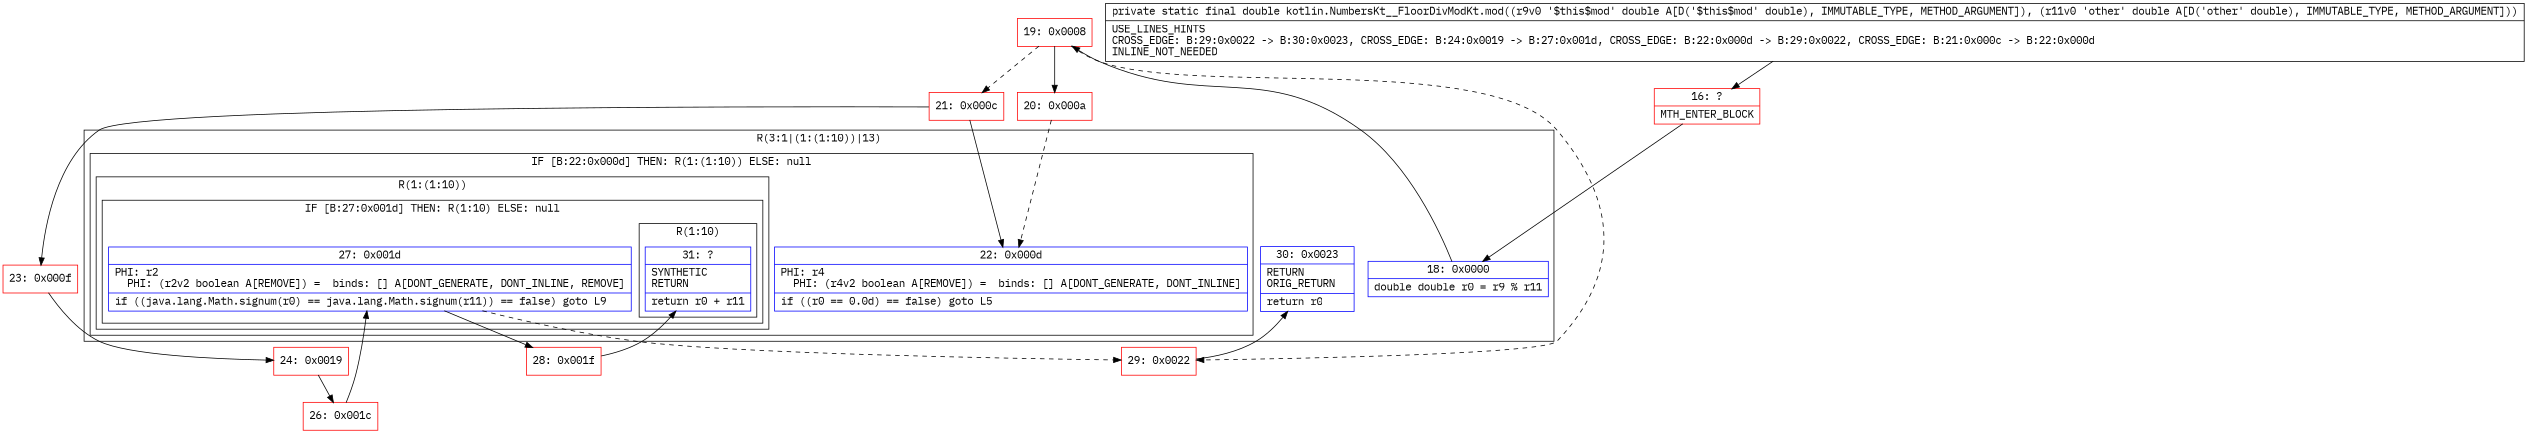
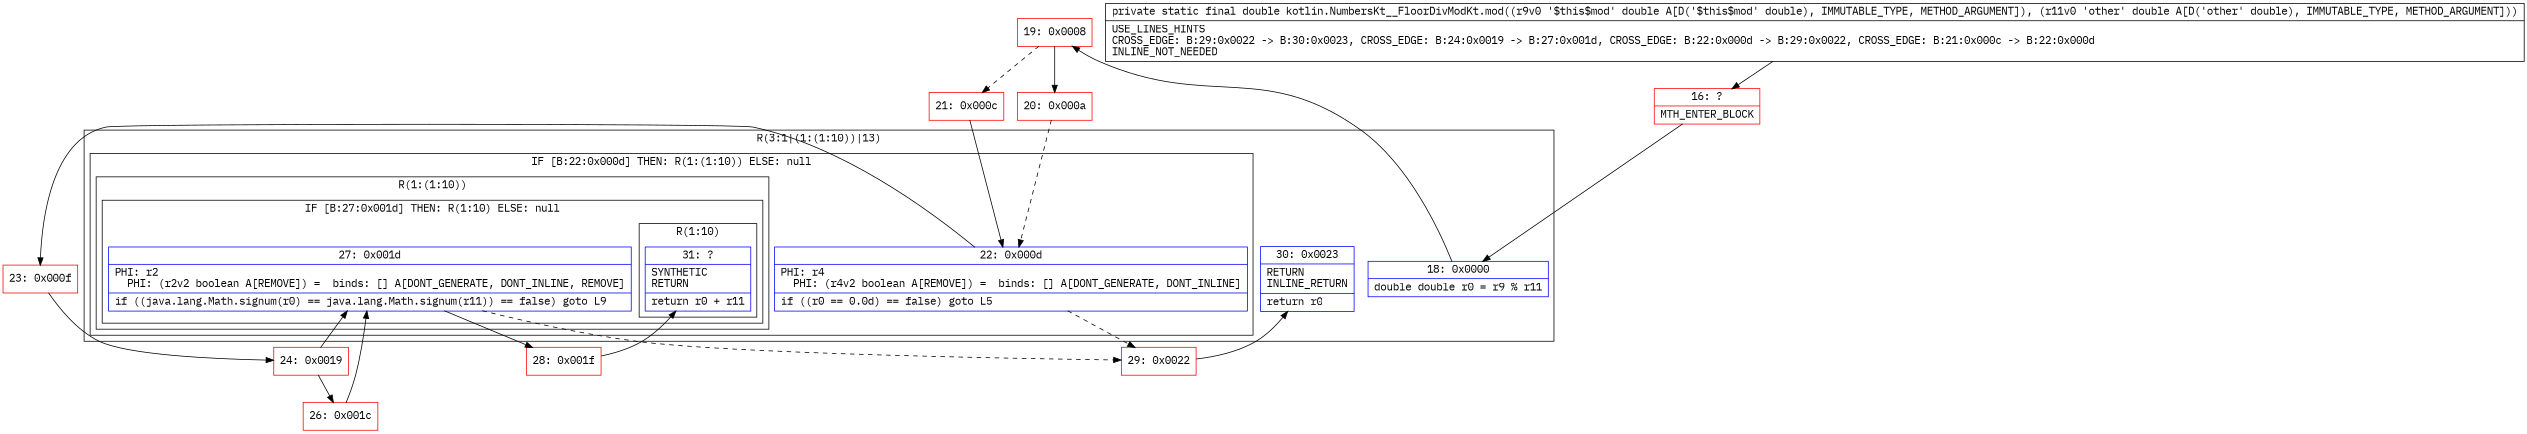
edge "21: 0x000c" -> "23: 0x000f": now "22: 0x000d" -> "23: 0x000f"
edge "19: 0x0008" -> "29: 0x0022": now "22: 0x000d" -> "29: 0x0022"
node "30: 0x0023": text "ORIG_RETURN" -> "INLINE_RETURN"
edge "24: 0x0019" -> "27: 0x001d": added
